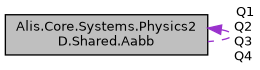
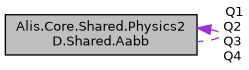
node "Alis.Core.Systems.Physics2 D.Shared.Aabb": label "Alis.Core.Systems.Physics2 D.Shared.Aabb" -> "Alis.Core.Shared.Physics2 D.Shared.Aabb"
